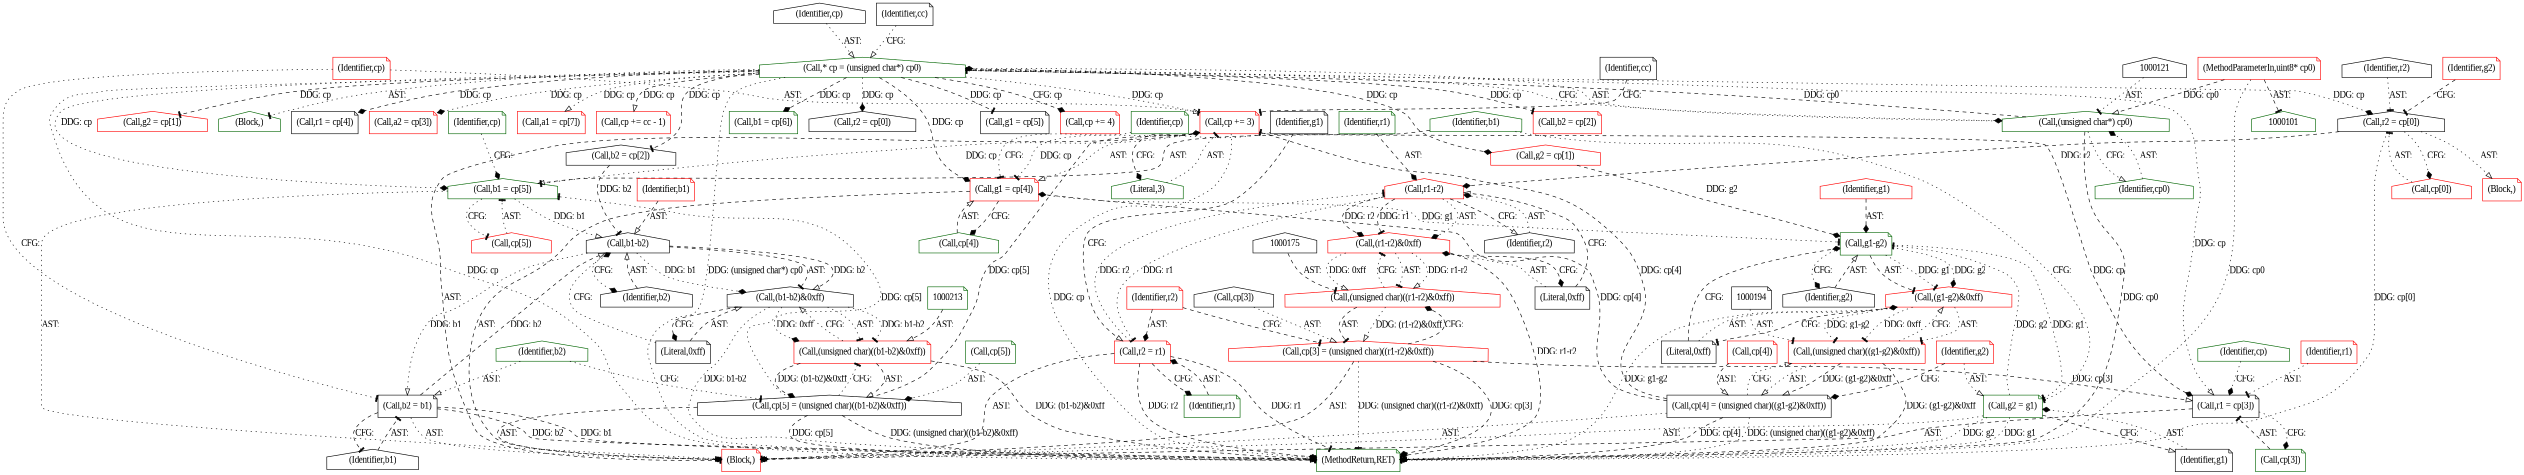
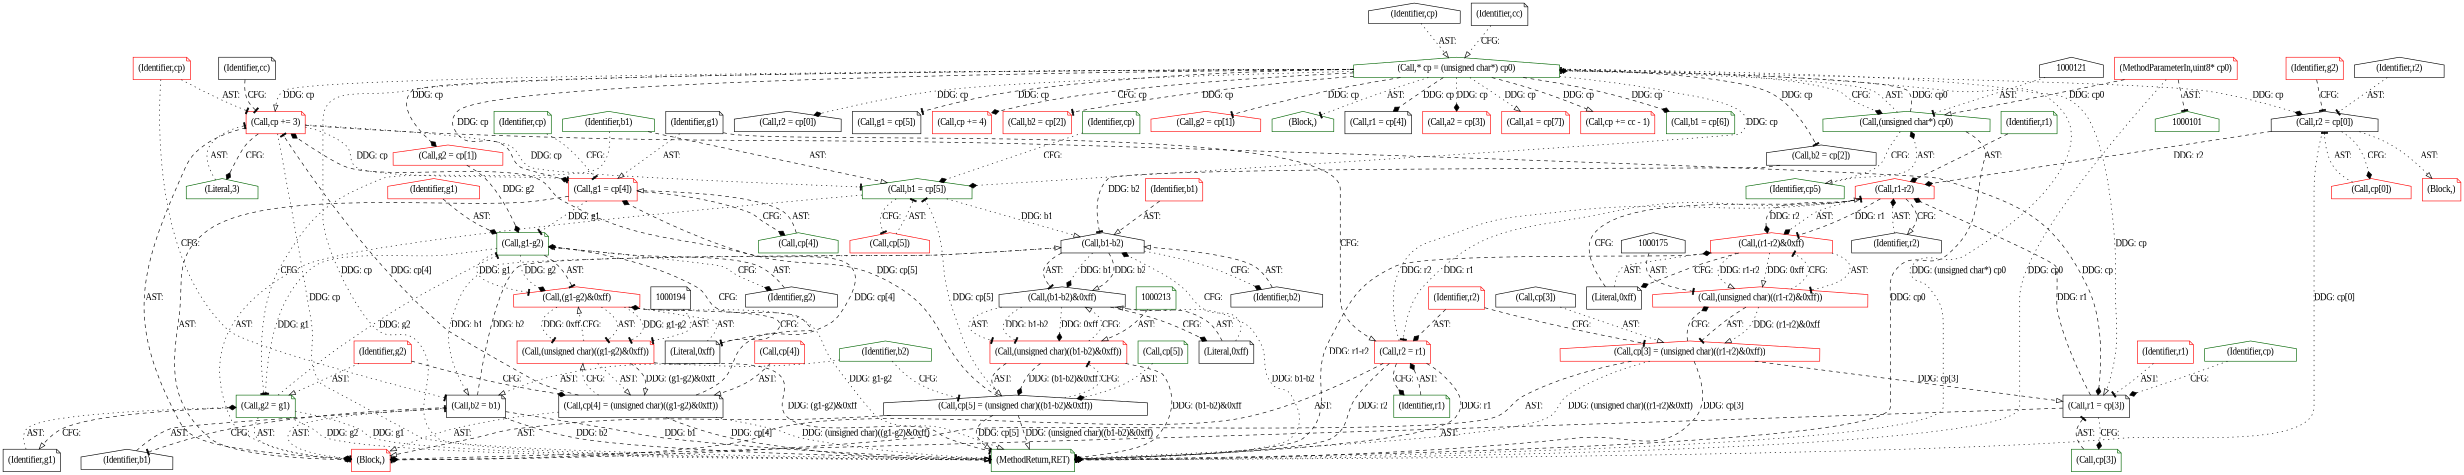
node "(Identifier,cp0)": label "(Identifier,cp0)" -> "(Identifier,cp5)"
edge "(Call,r1 = cp[3])" -> "(Call,r1-r2)": added, label "DDG: r1"
